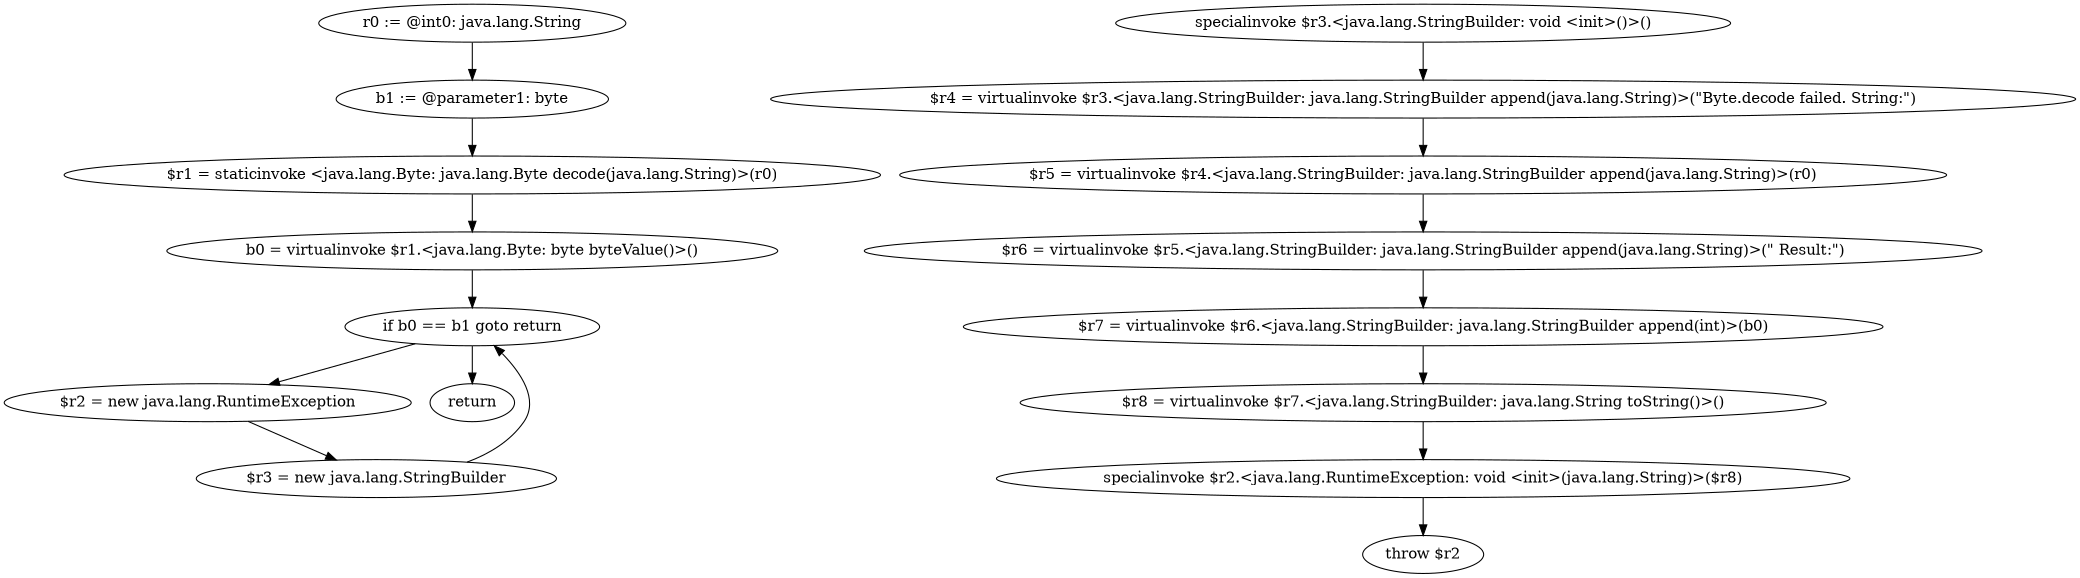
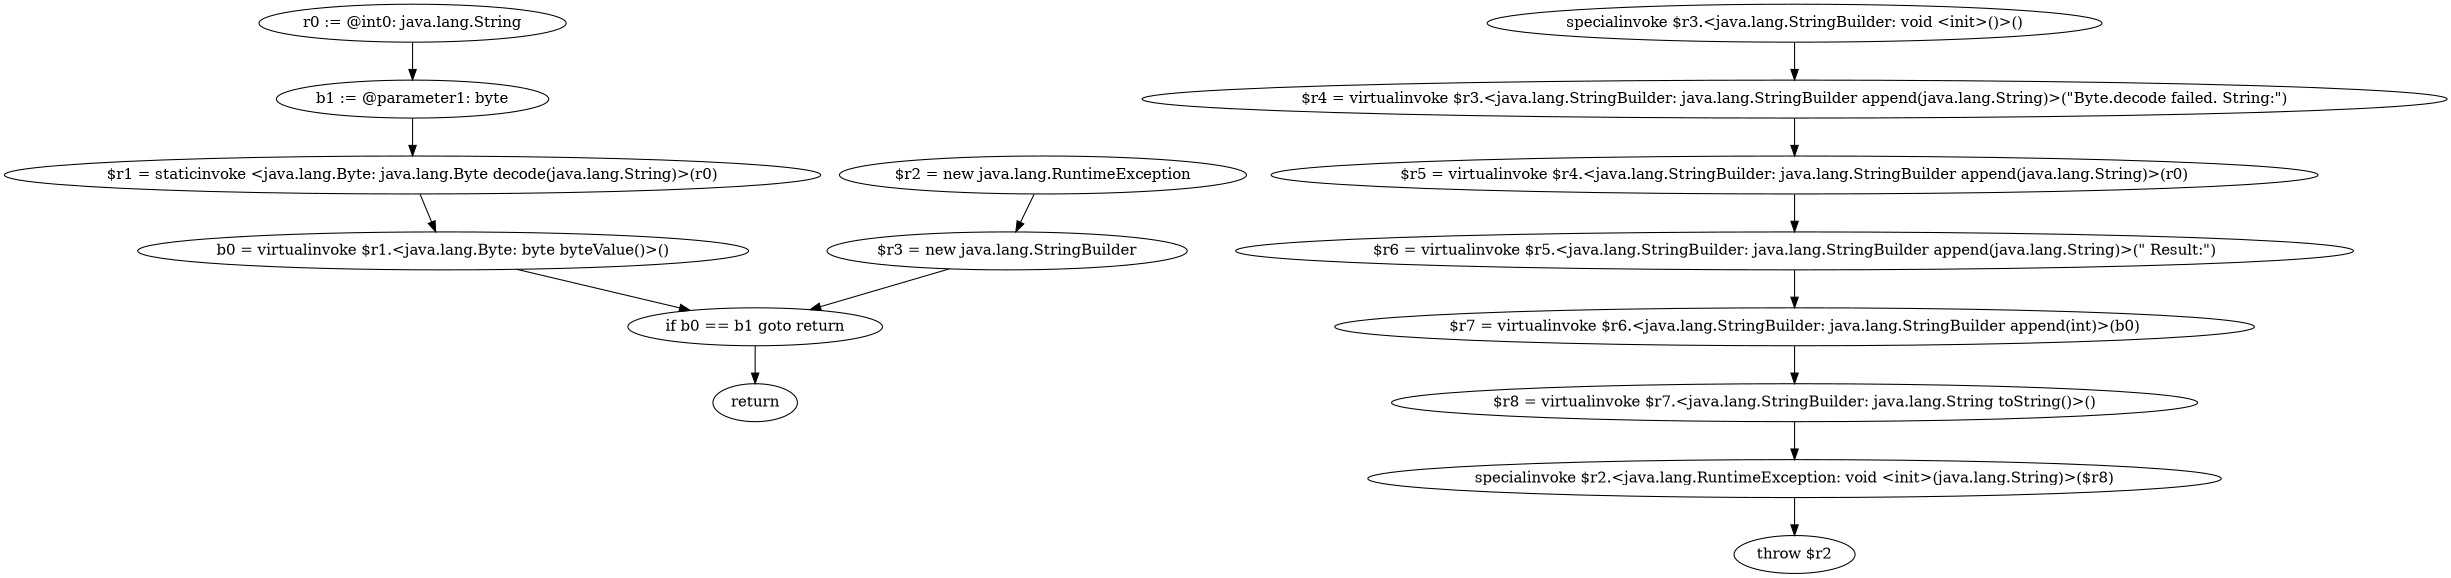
edge "if b0 == b1 goto return" -> "$r2 = new java.lang.RuntimeException": removed
